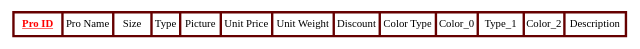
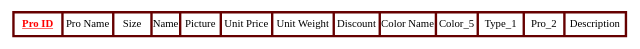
node "Type": label "Type" -> "Name"
node "Color Type": label "Color Type" -> "Color Name"
node "Color_0": label "Color_0" -> "Color_5"
node "Color_2": label "Color_2" -> "Pro_2"
